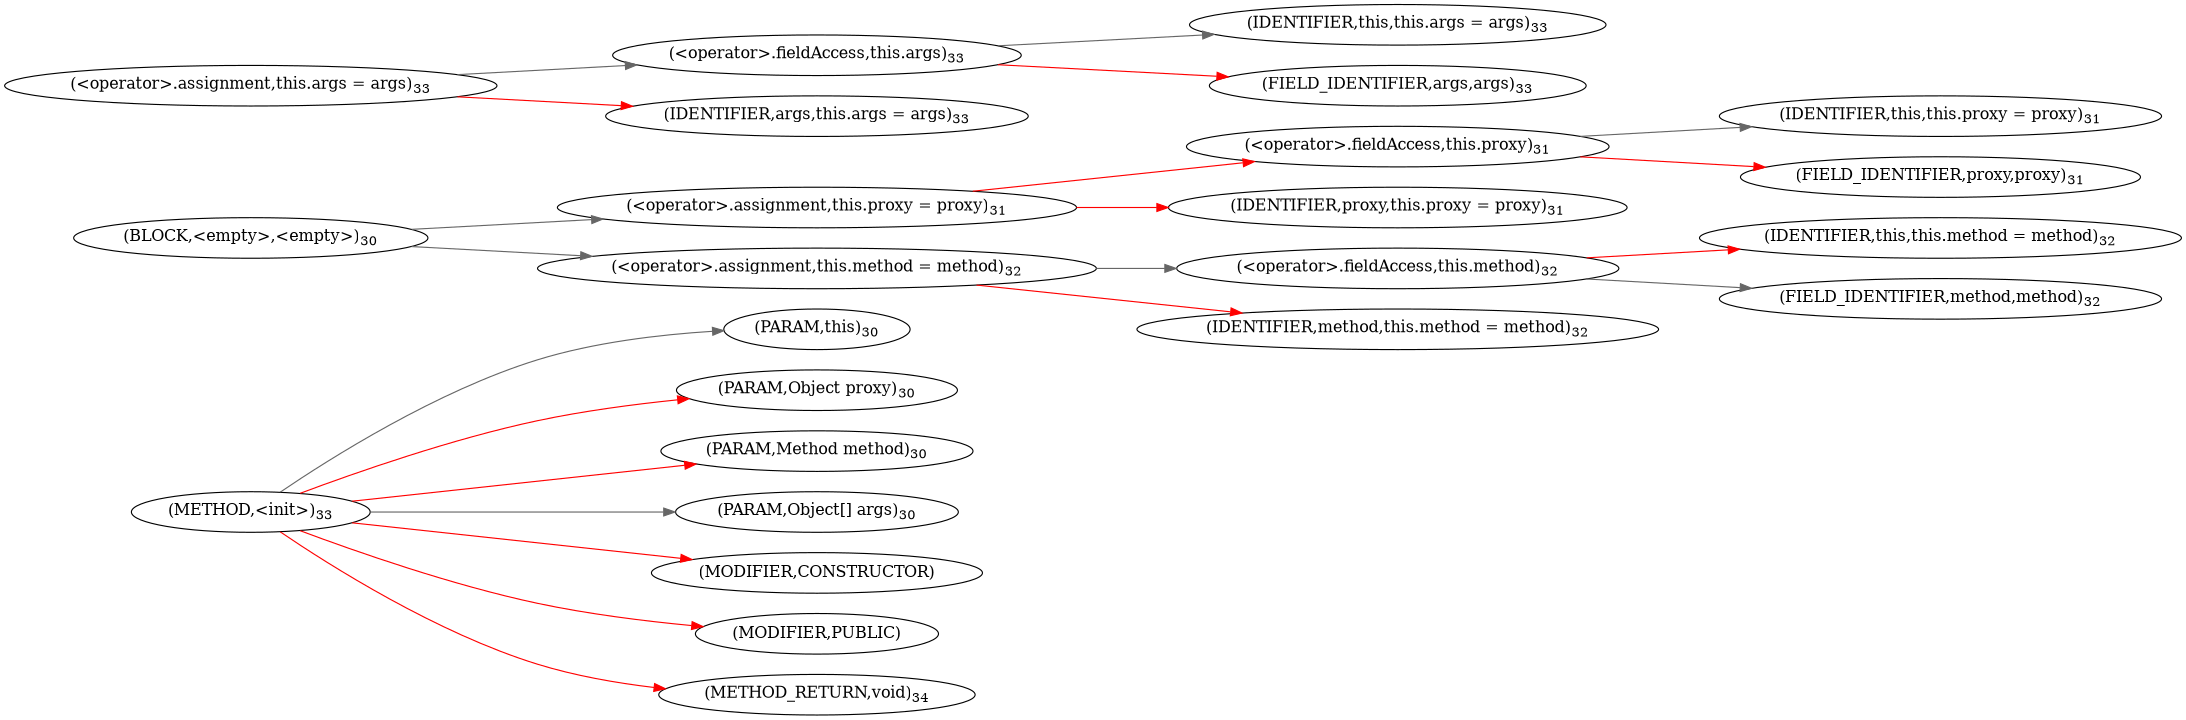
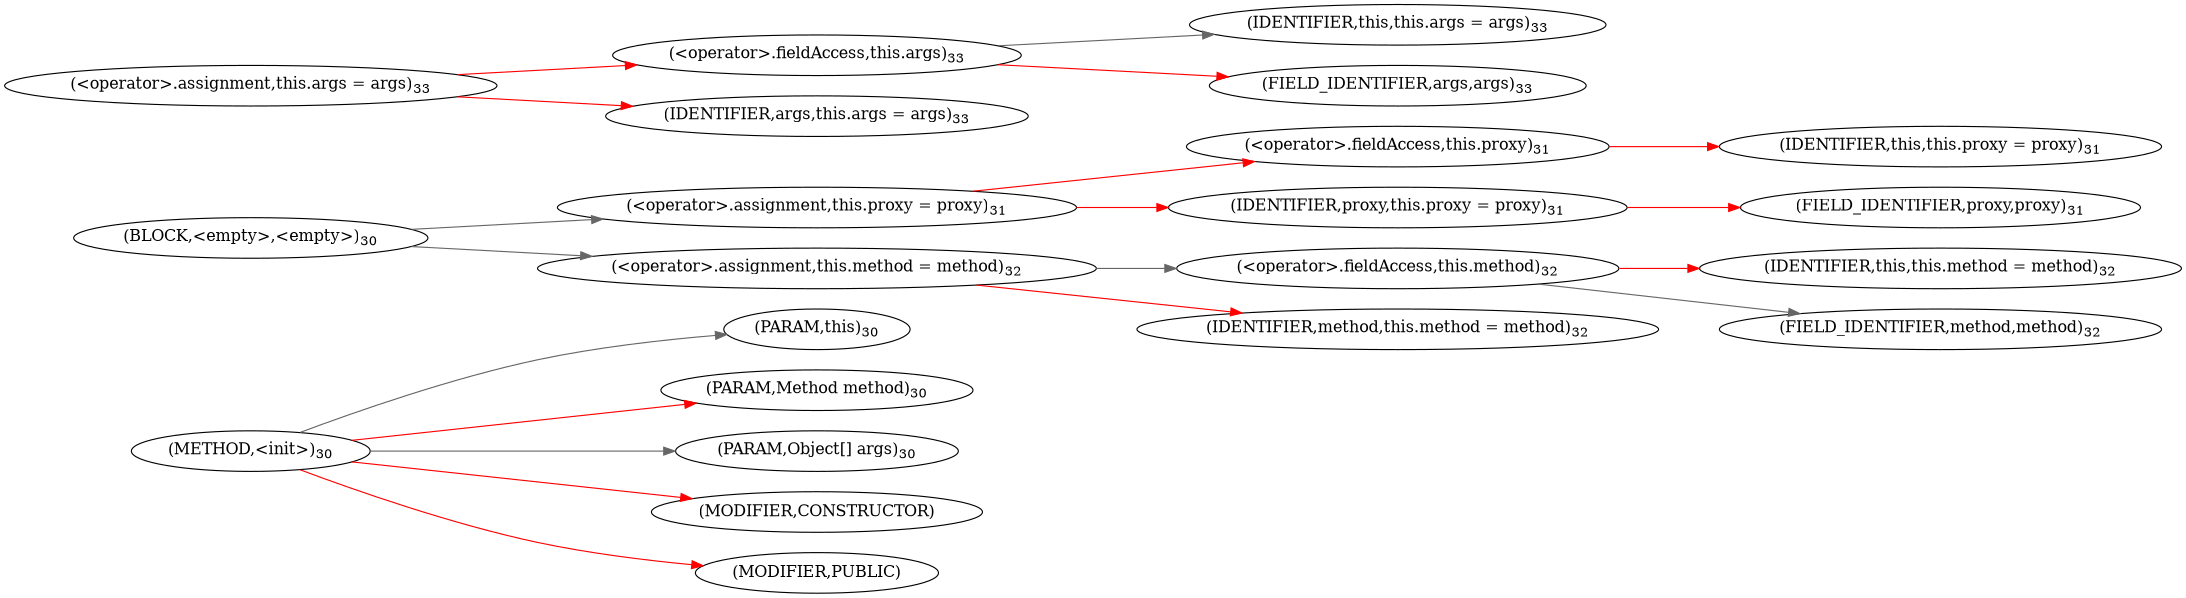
edge "(<operator>.assignment,this.args = args)" -> "(<operator>.fieldAccess,this.args)": color gray40 -> red
edge "(<operator>.fieldAccess,this.proxy)" -> "(IDENTIFIER,this,this.proxy = proxy)": color gray40 -> red
edge "(<operator>.fieldAccess,this.proxy)" -> "(FIELD_IDENTIFIER,proxy,proxy)": now "(IDENTIFIER,proxy,this.proxy = proxy)" -> "(FIELD_IDENTIFIER,proxy,proxy)"
node "(PARAM,Object proxy)": removed
node "(METHOD,<init>)": text "33" -> "30"
node "(METHOD_RETURN,void)": removed
